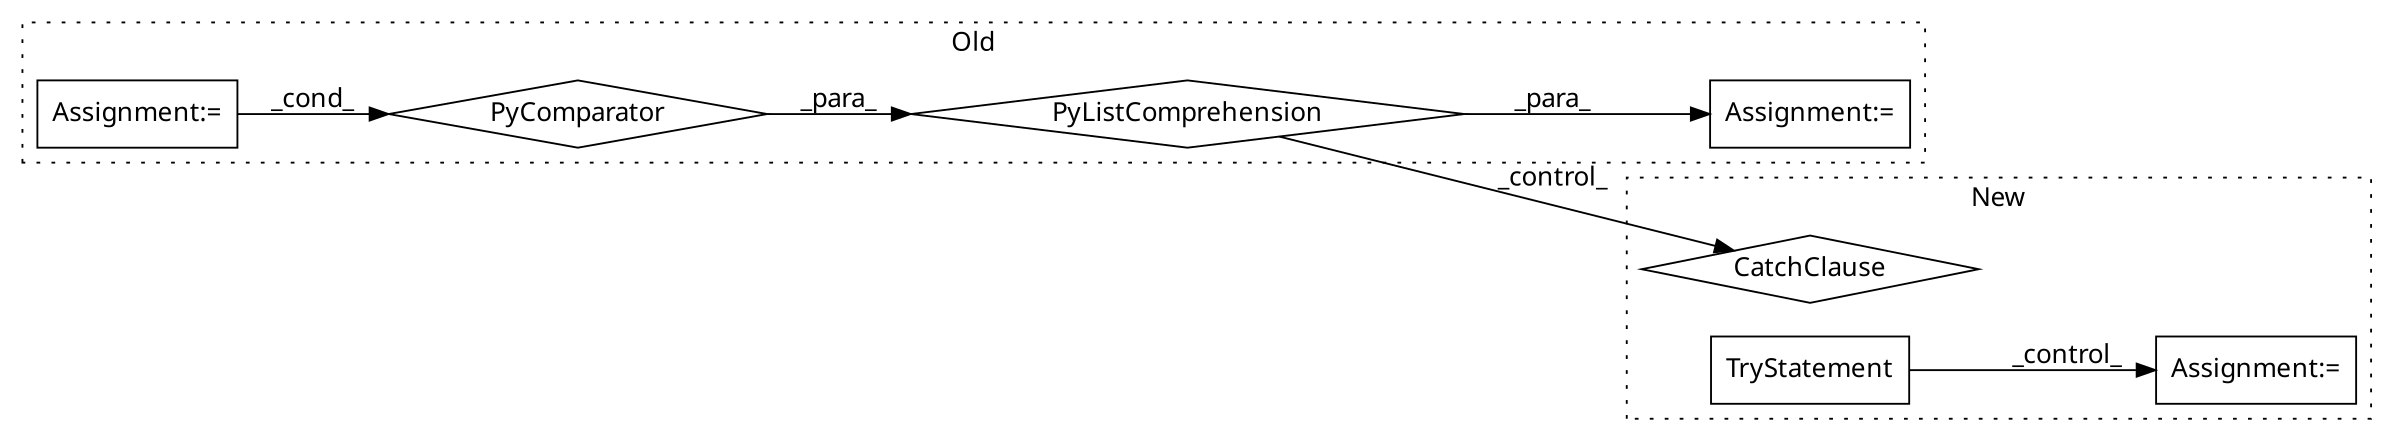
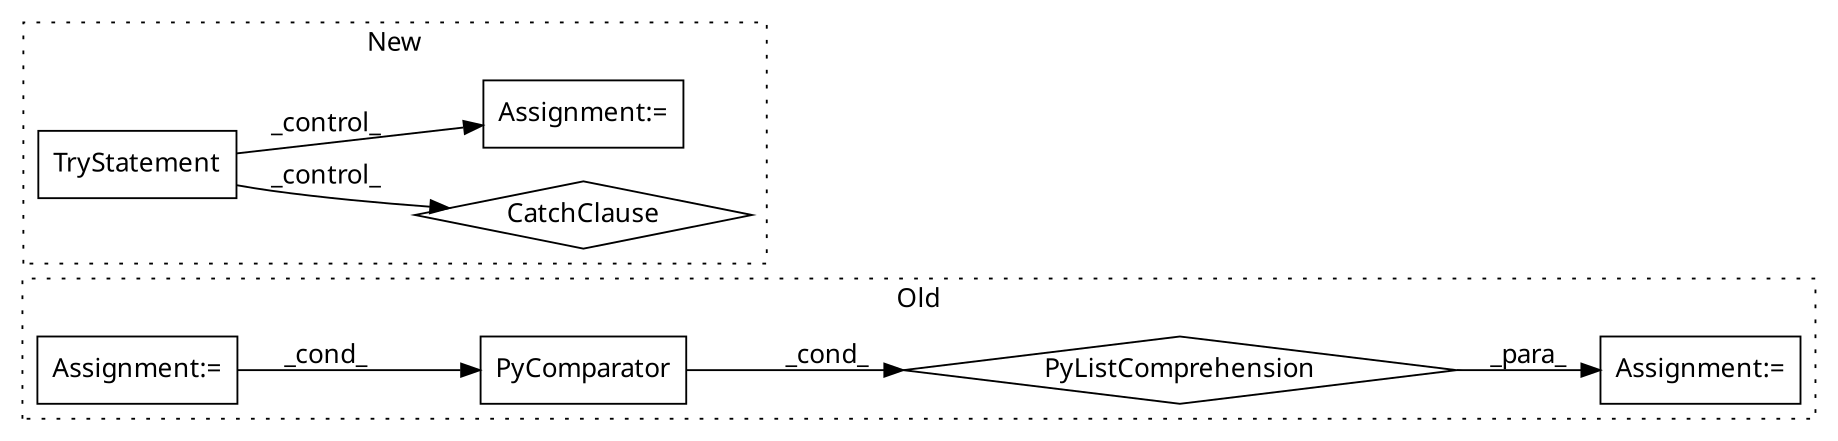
edge "PyComparator" -> "PyListComprehension": label "_para_" -> "_cond_"
node "PyComparator": shape diamond -> box
edge "PyListComprehension" -> "CatchClause": now "TryStatement" -> "CatchClause"
